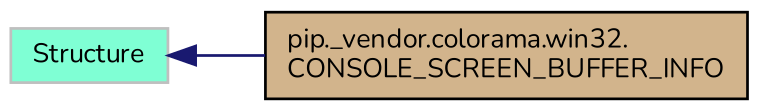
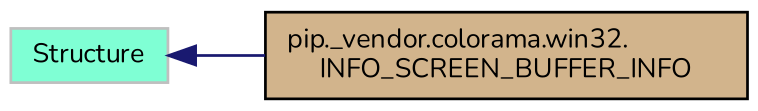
node "pip._vendor.colorama.win32. CONSOLE_SCREEN_BUFFER_INFO": label "pip._vendor.colorama.win32. CONSOLE_SCREEN_BUFFER_INFO" -> "pip._vendor.colorama.win32. INFO_SCREEN_BUFFER_INFO"
